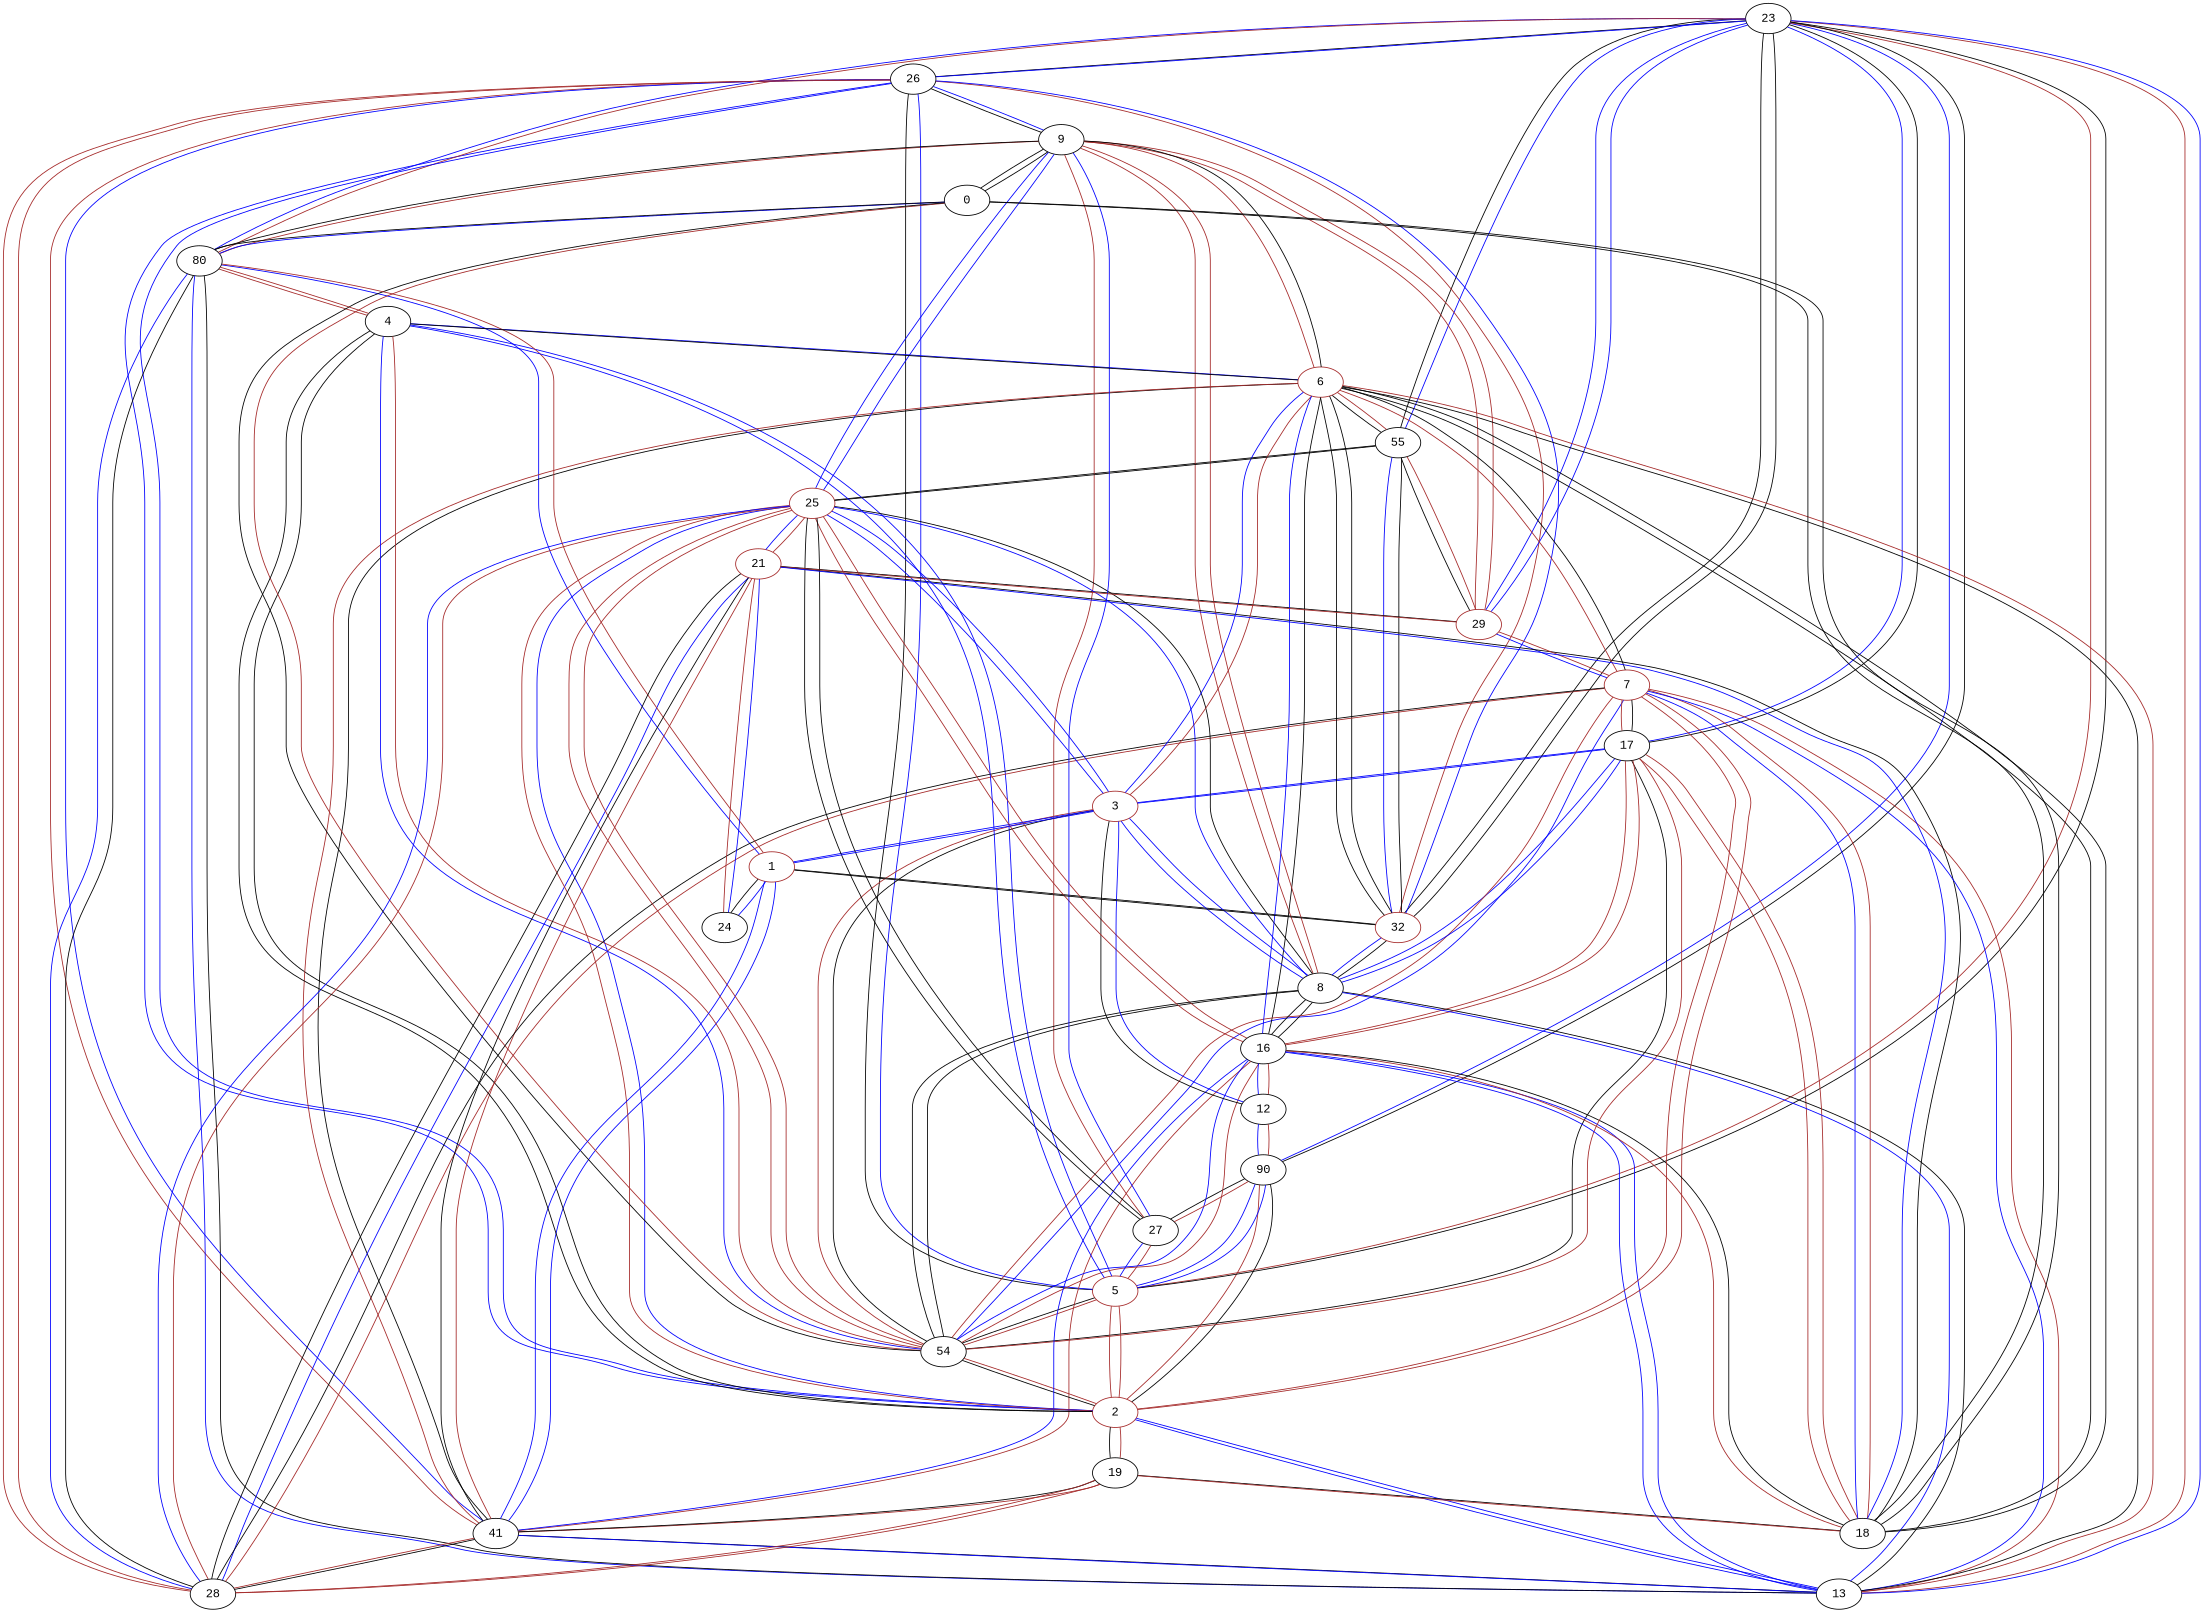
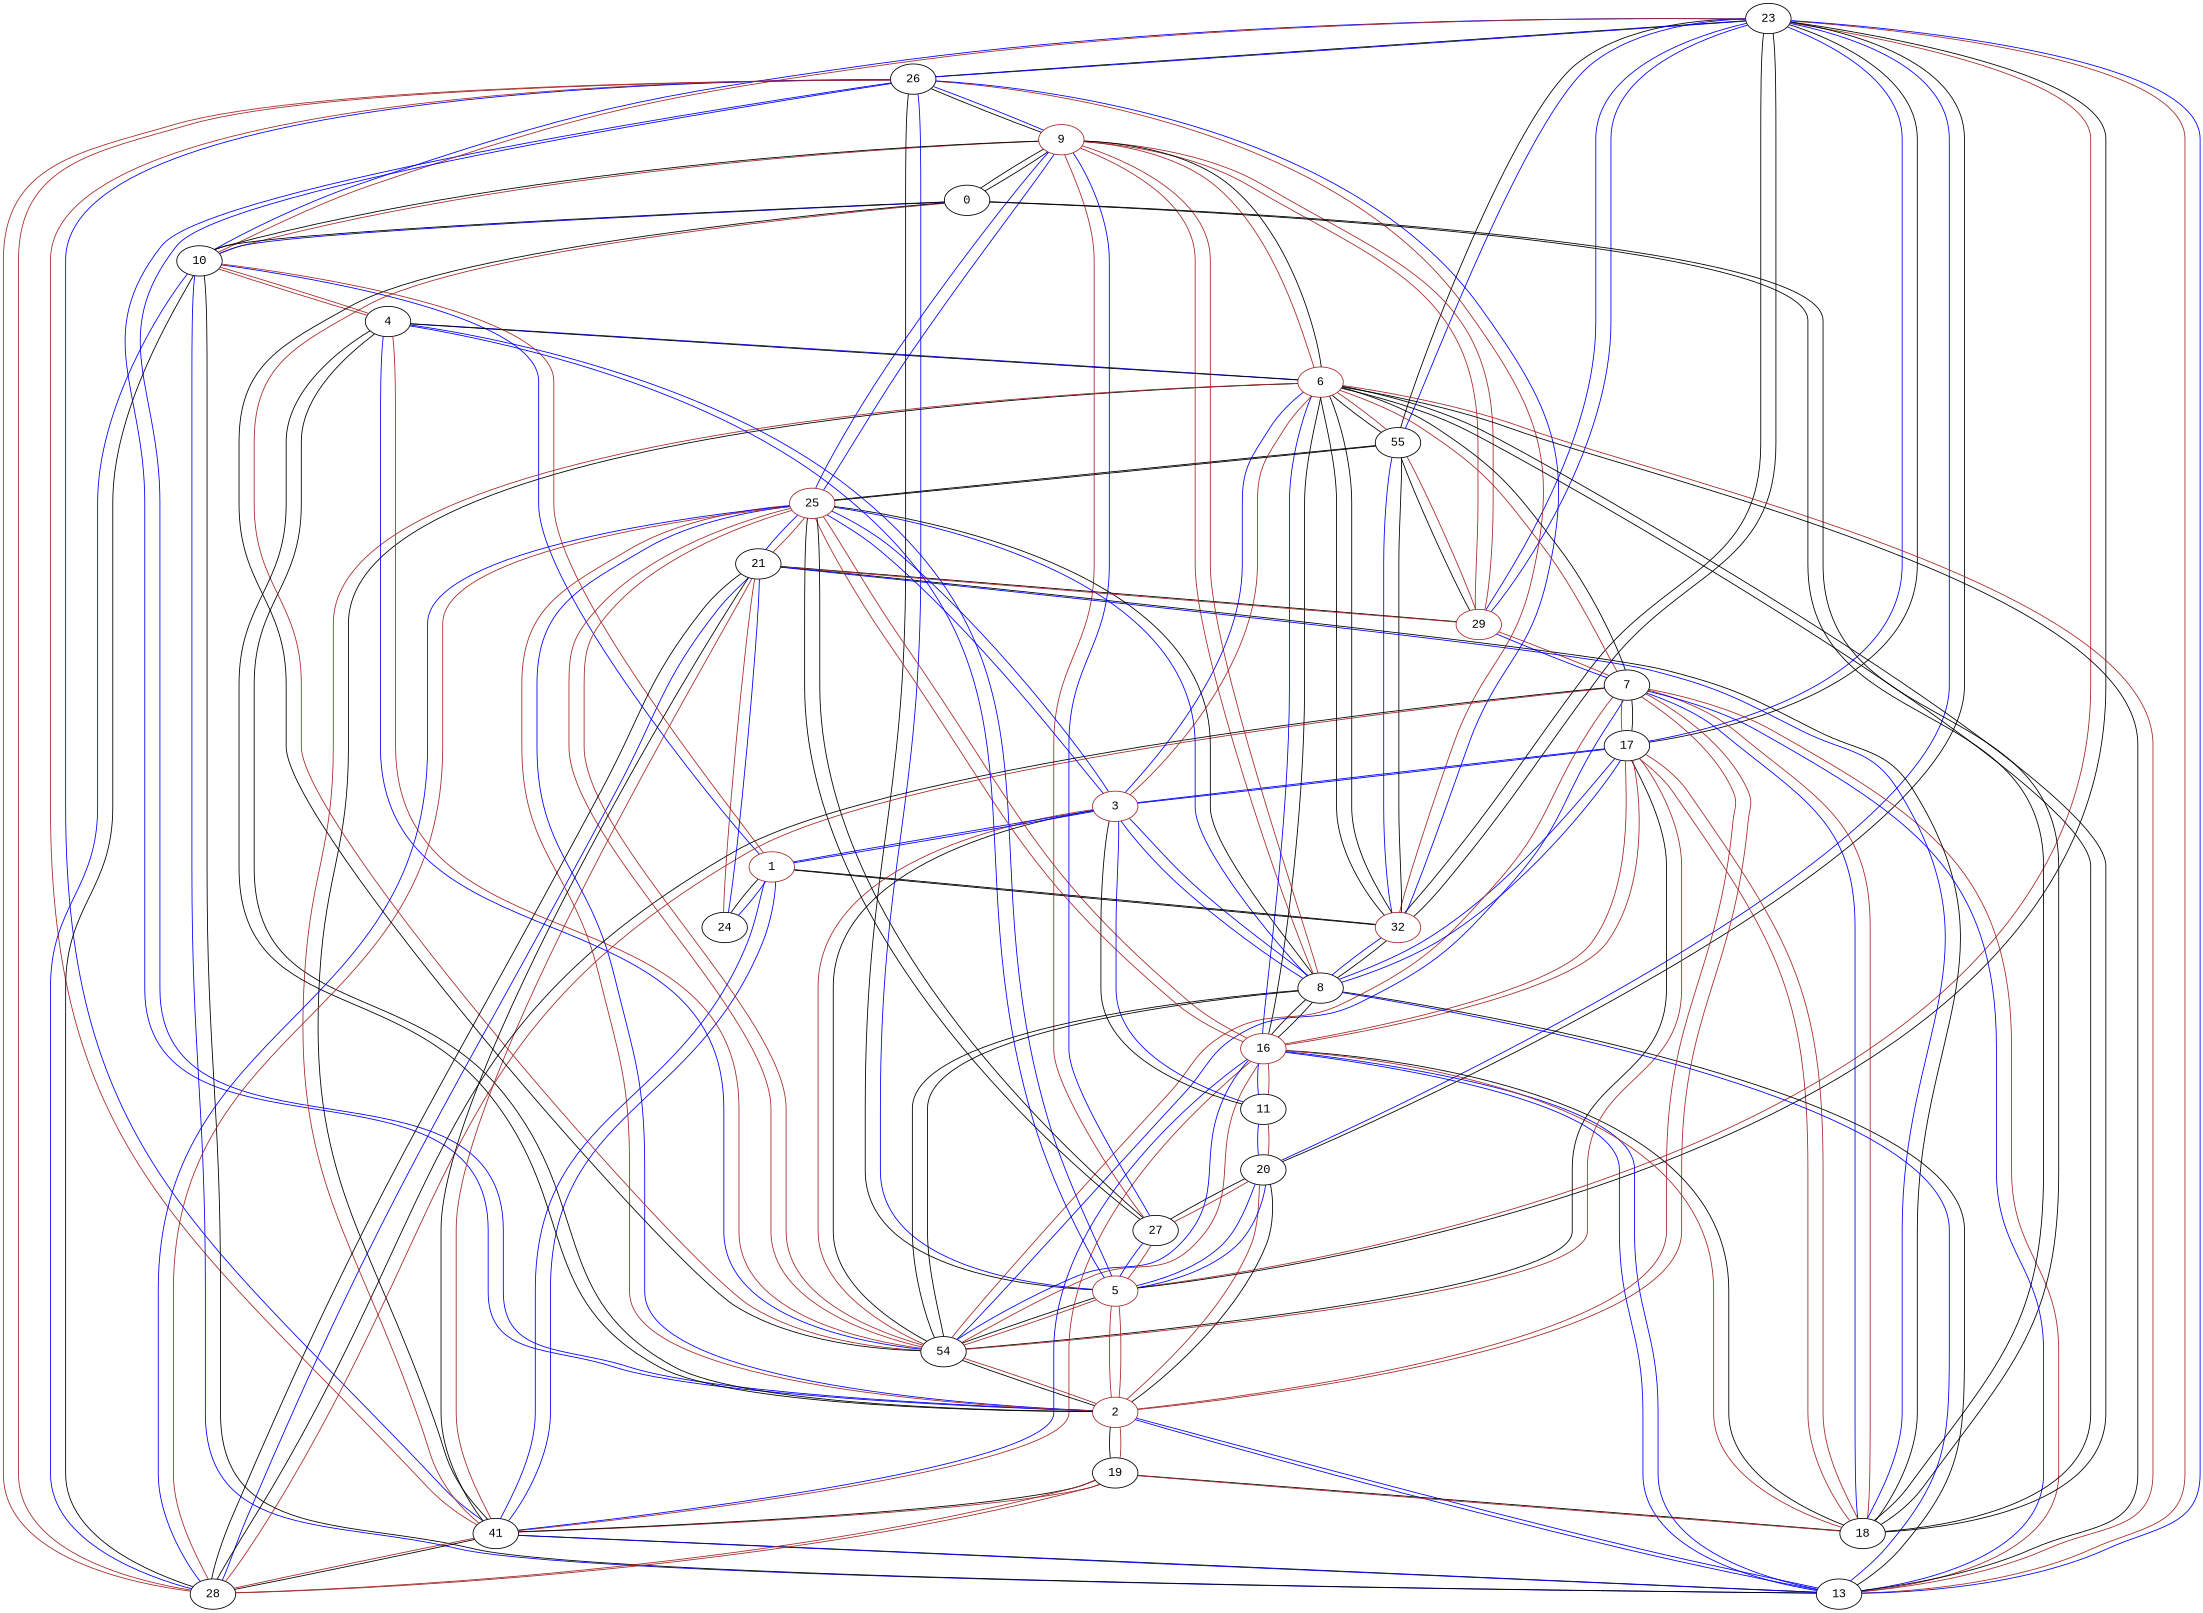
node "9": color black -> brown
node "80": label "80" -> "10"
node "21": color brown -> black
node "7": color brown -> black
node "16": color black -> brown
node "12": label "12" -> "11"
node "90": label "90" -> "20"
